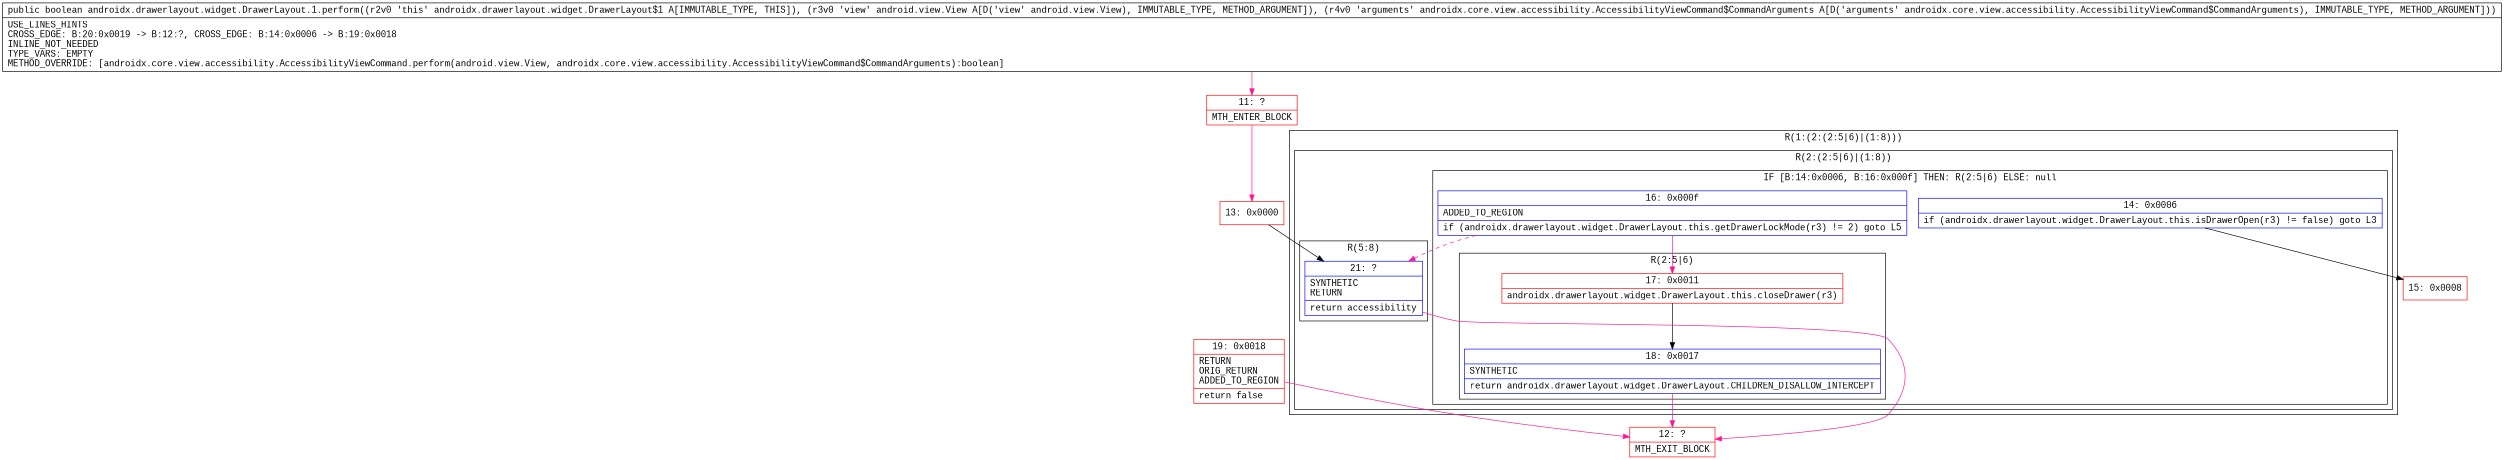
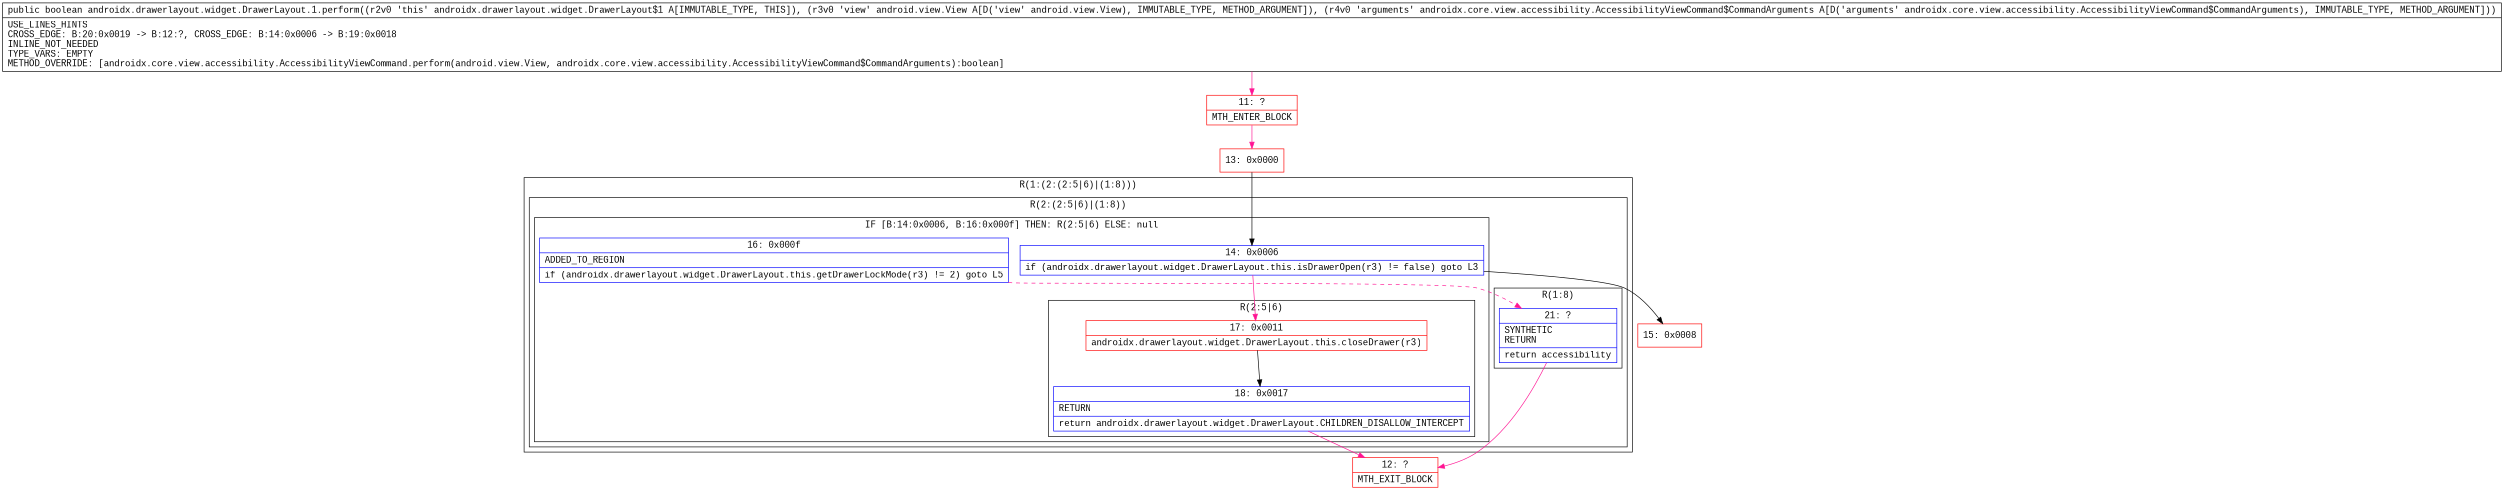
edge "13: 0x0000" -> "21: ?": now "13: 0x0000" -> "14: 0x0006"
cluster "R(5:8)": label "R(5:8)" -> "R(1:8)"
edge "16: 0x000f" -> "17: 0x0011": now "14: 0x0006" -> "17: 0x0011"
node "19: 0x0018": removed
node "18: 0x0017": text "SYNTHETIC" -> "RETURN"
